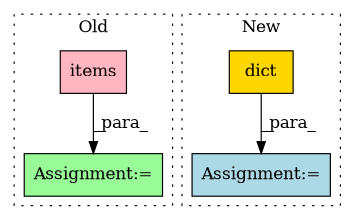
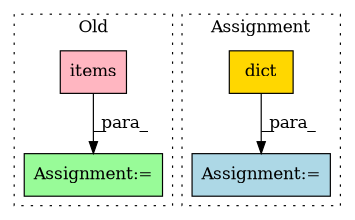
cluster "New": label "New" -> "Assignment"
